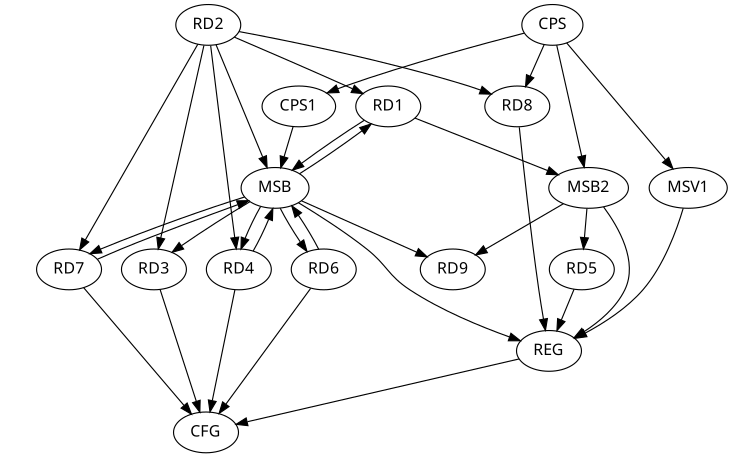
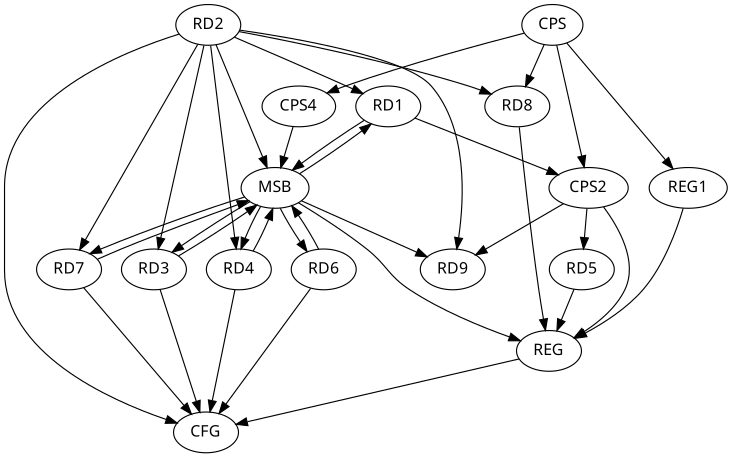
edge "RD2" -> "RD9": added
node "CPS1": label "CPS1" -> "CPS4"
node "MSB2": label "MSB2" -> "CPS2"
node "MSV1": label "MSV1" -> "REG1"
edge "RD2" -> "CFG": added
edge "RD3" -> "MSB": added
